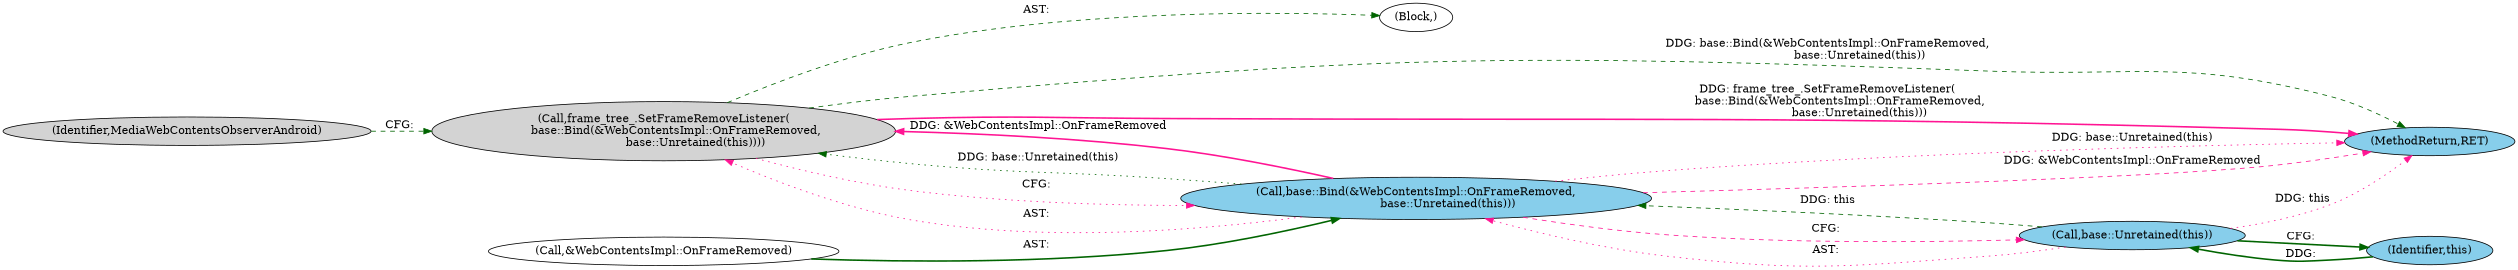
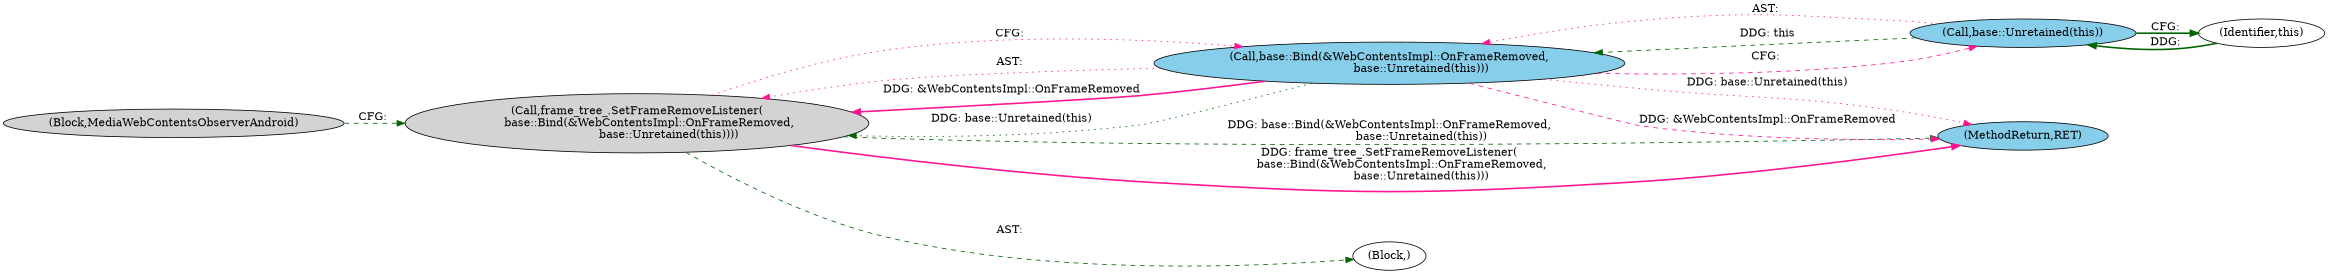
node "(Identifier,MediaWebContentsObserverAndroid)": label "(Identifier,MediaWebContentsObserverAndroid)" -> "(Block,MediaWebContentsObserverAndroid)"
edge "(Call,base::Unretained(this))" -> "(MethodReturn,RET)": removed, label "DDG: this"
node "(Call,&WebContentsImpl::OnFrameRemoved)": removed
node "(Identifier,this)": fillcolor skyblue -> white
